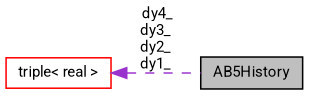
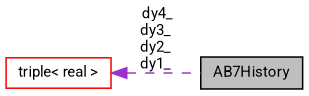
node "AB5History": label "AB5History" -> "AB7History"
